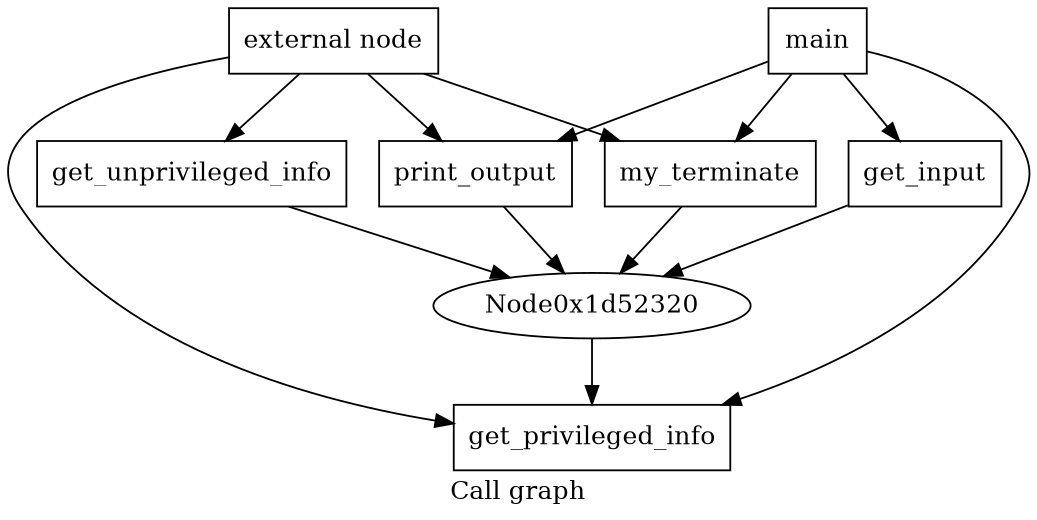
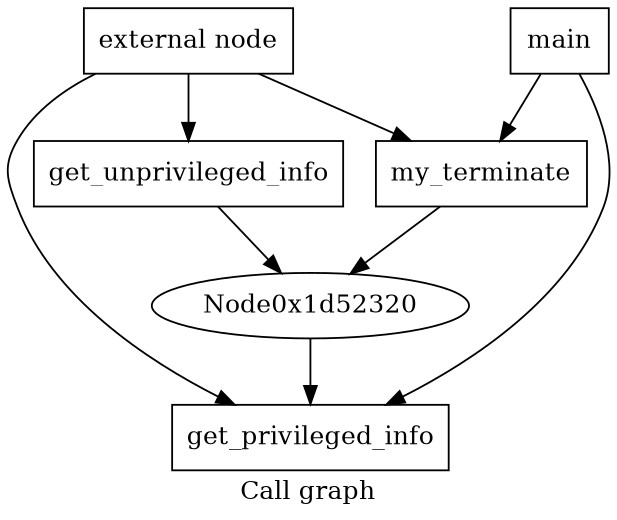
node "print_output": removed
node "get_input": removed
